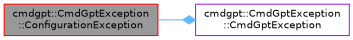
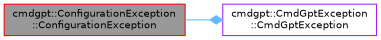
node "cmdgpt::CmdGptException ::ConfigurationException": label "cmdgpt::CmdGptException ::ConfigurationException" -> "cmdgpt::ConfigurationException ::ConfigurationException"
